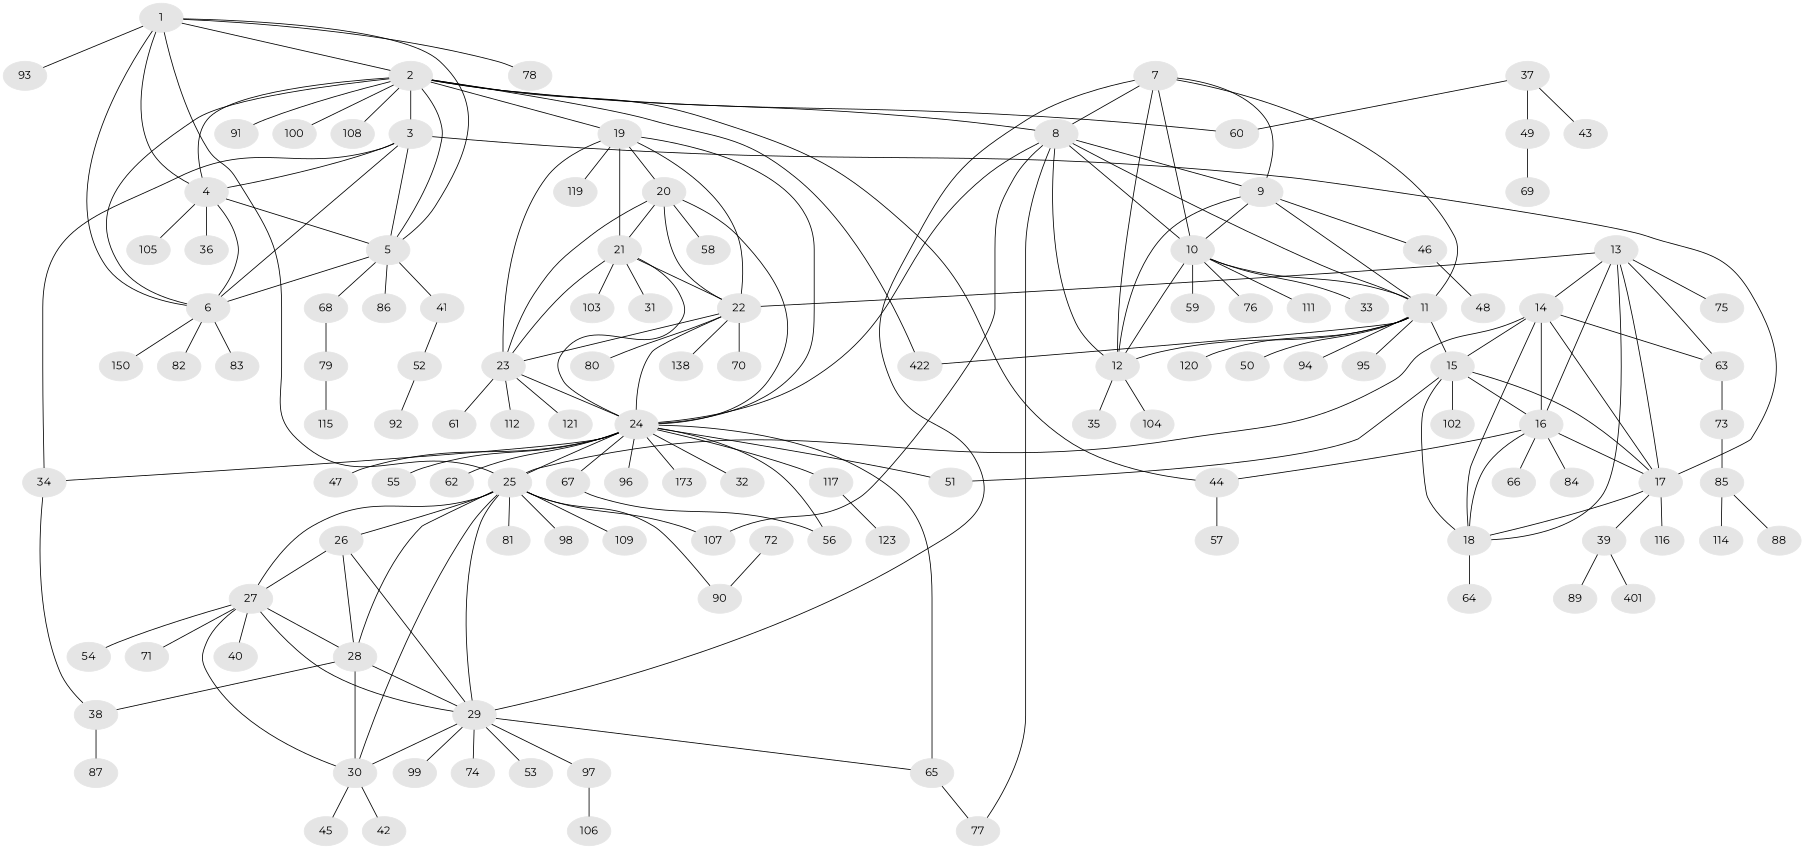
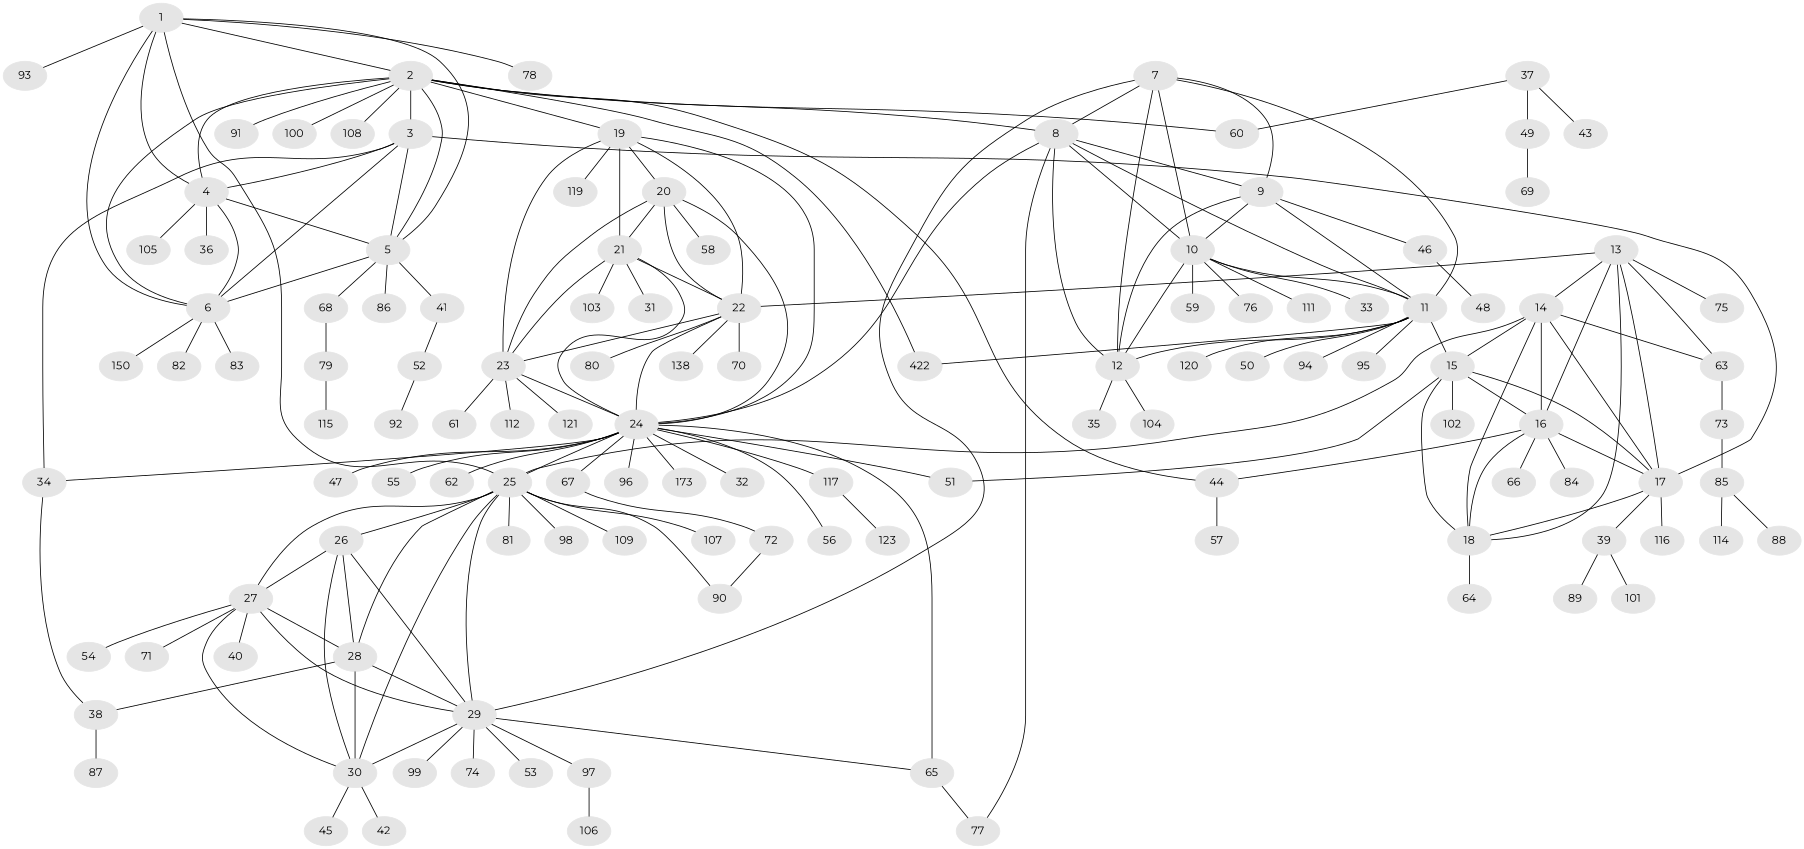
edge "8" -- "107": removed
edge "67" -- "56": now "67" -- "72"
node "401": label "401" -> "101"
edge "26" -- "30": added
